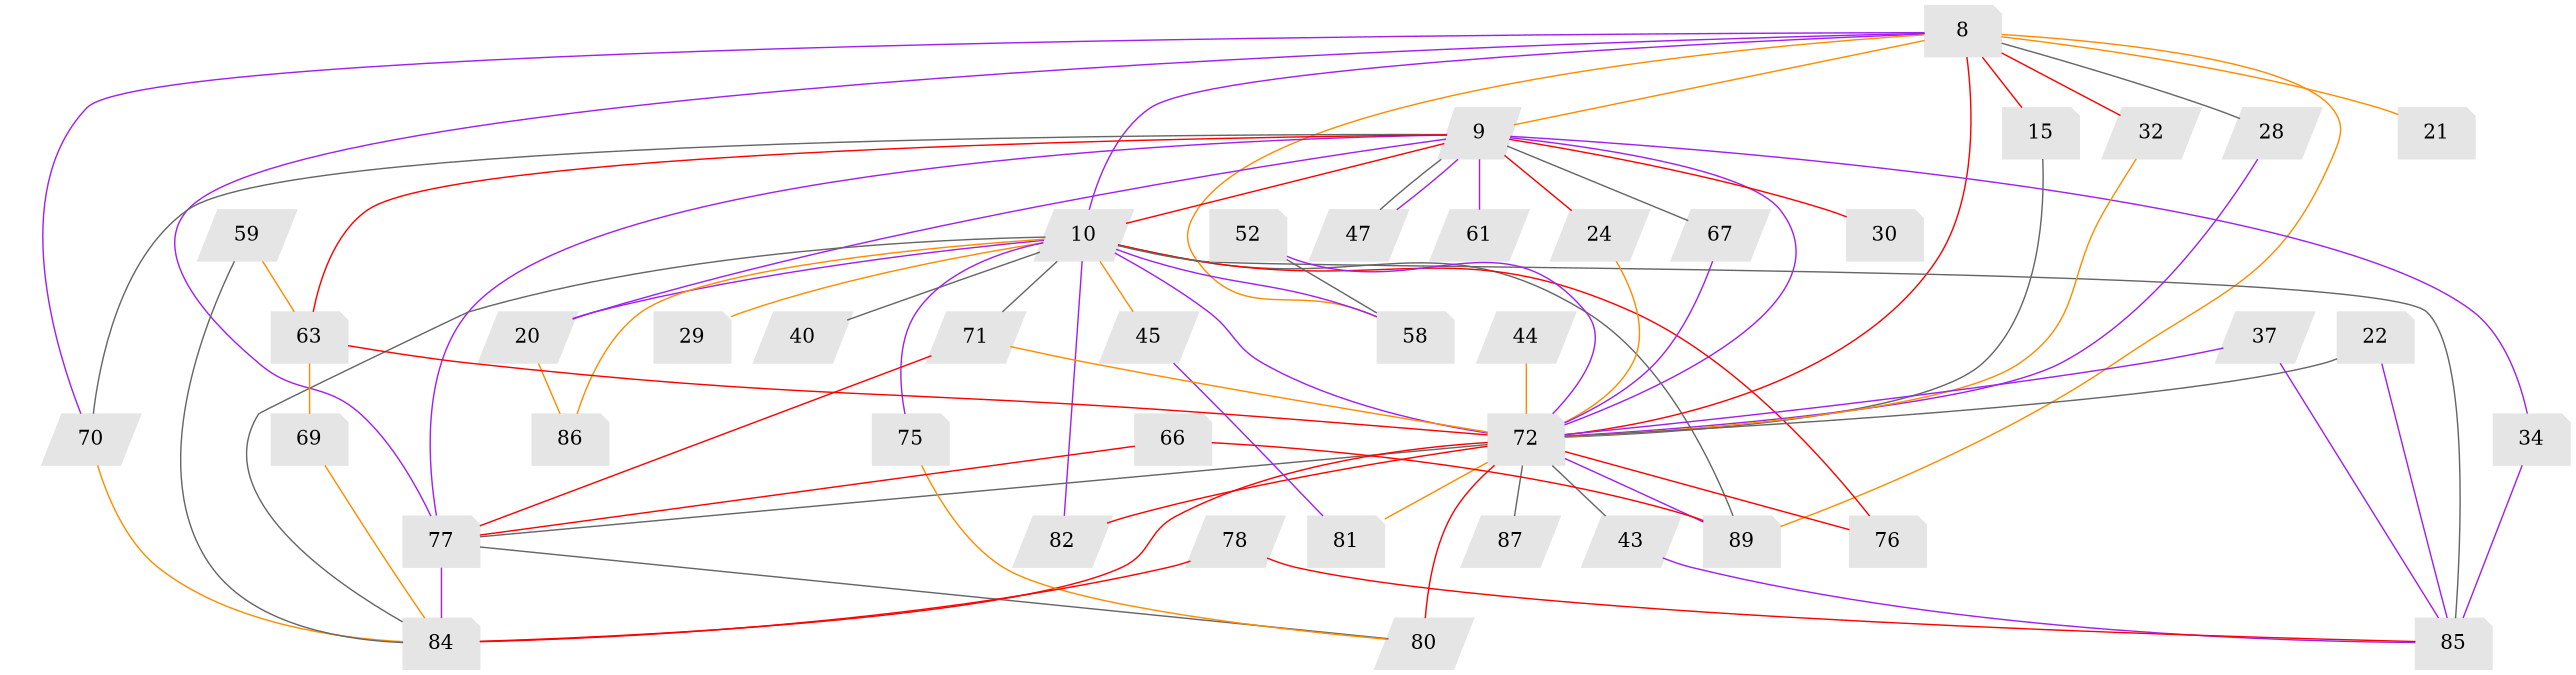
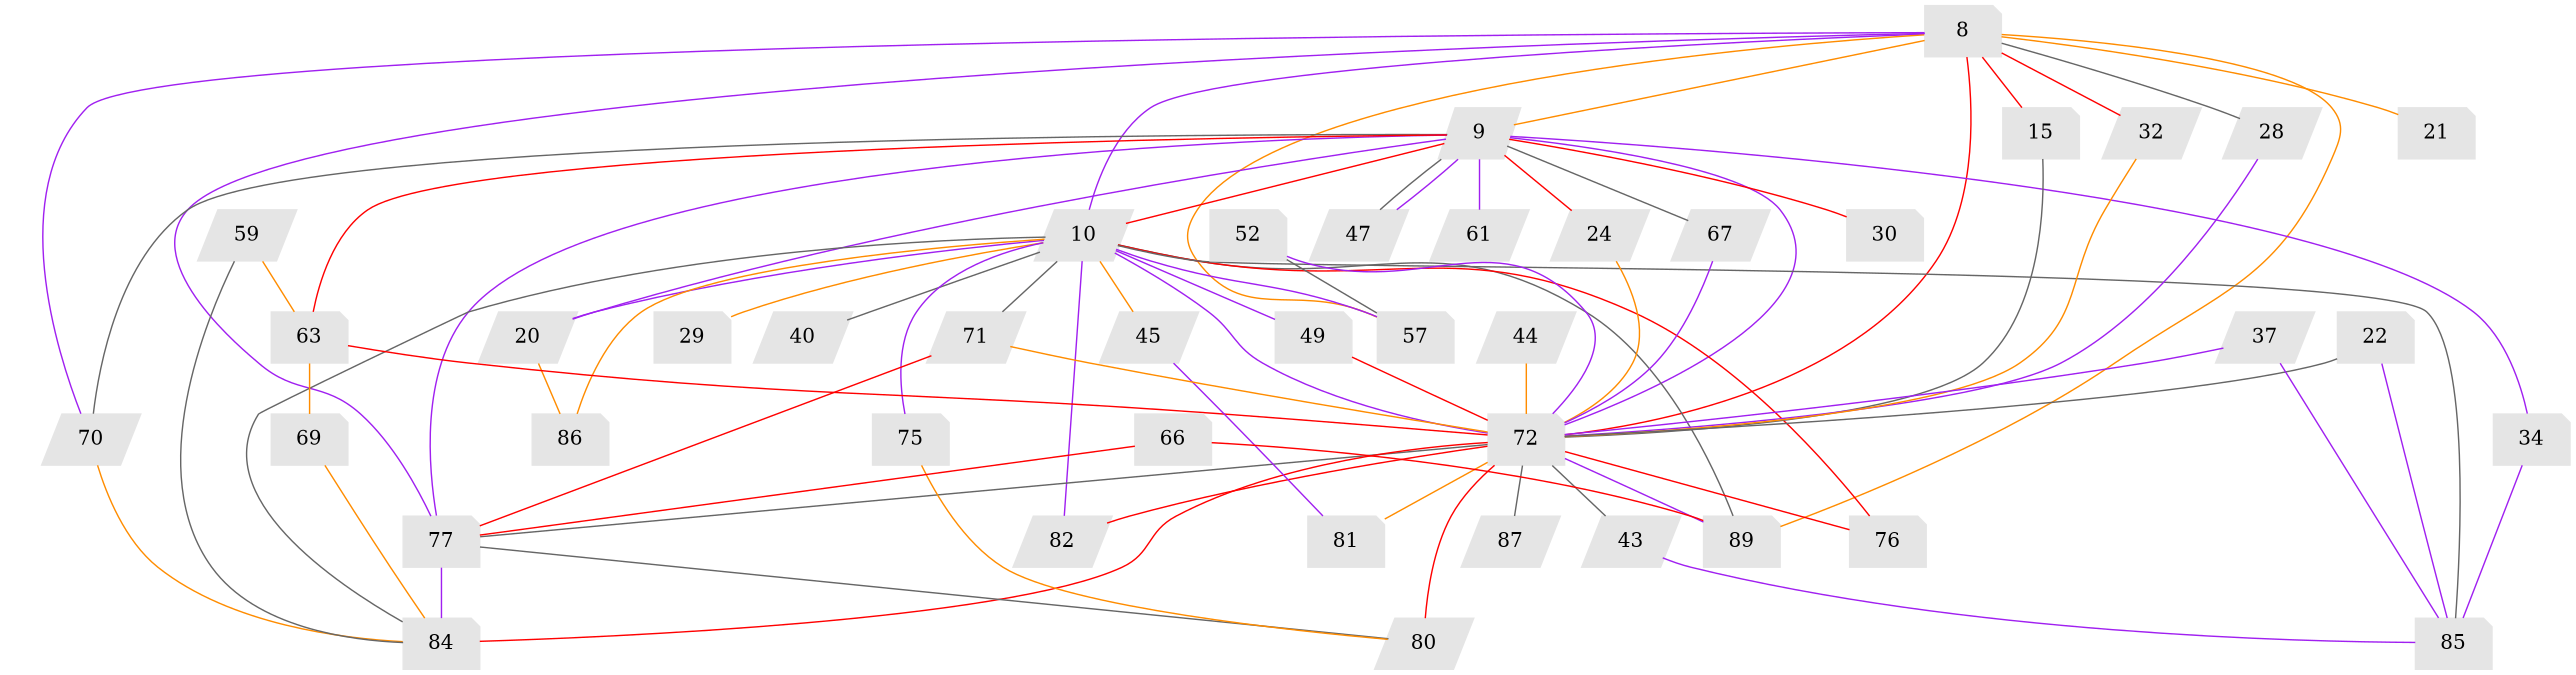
node "49": added
node "58": label "58" -> "57"
node "78": removed
